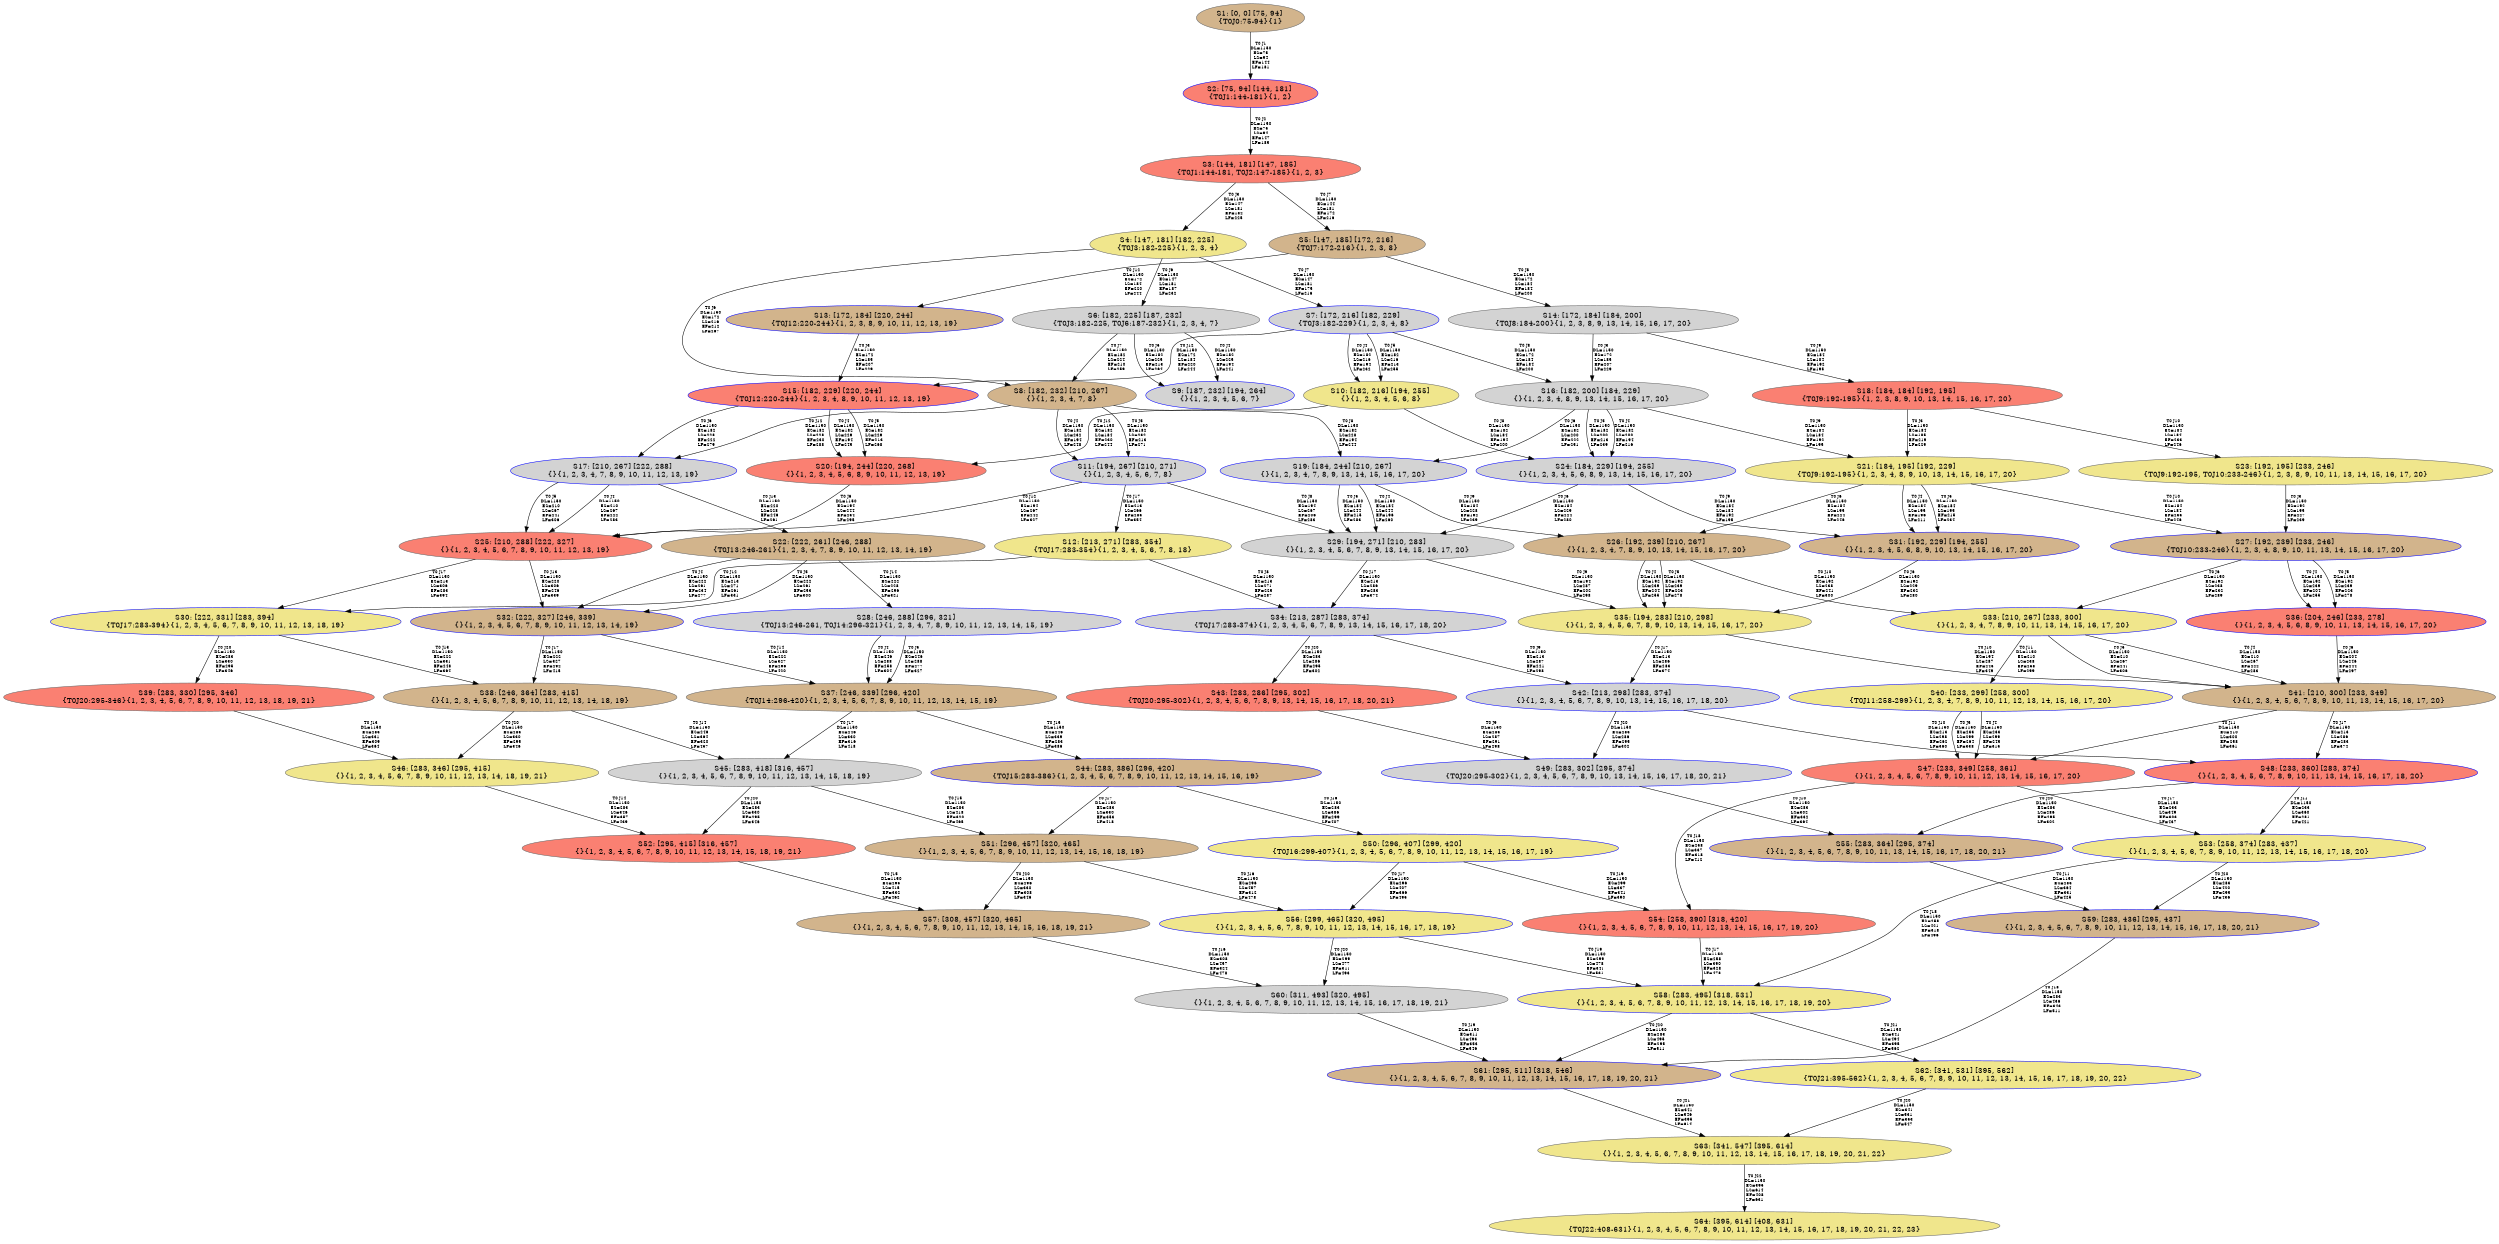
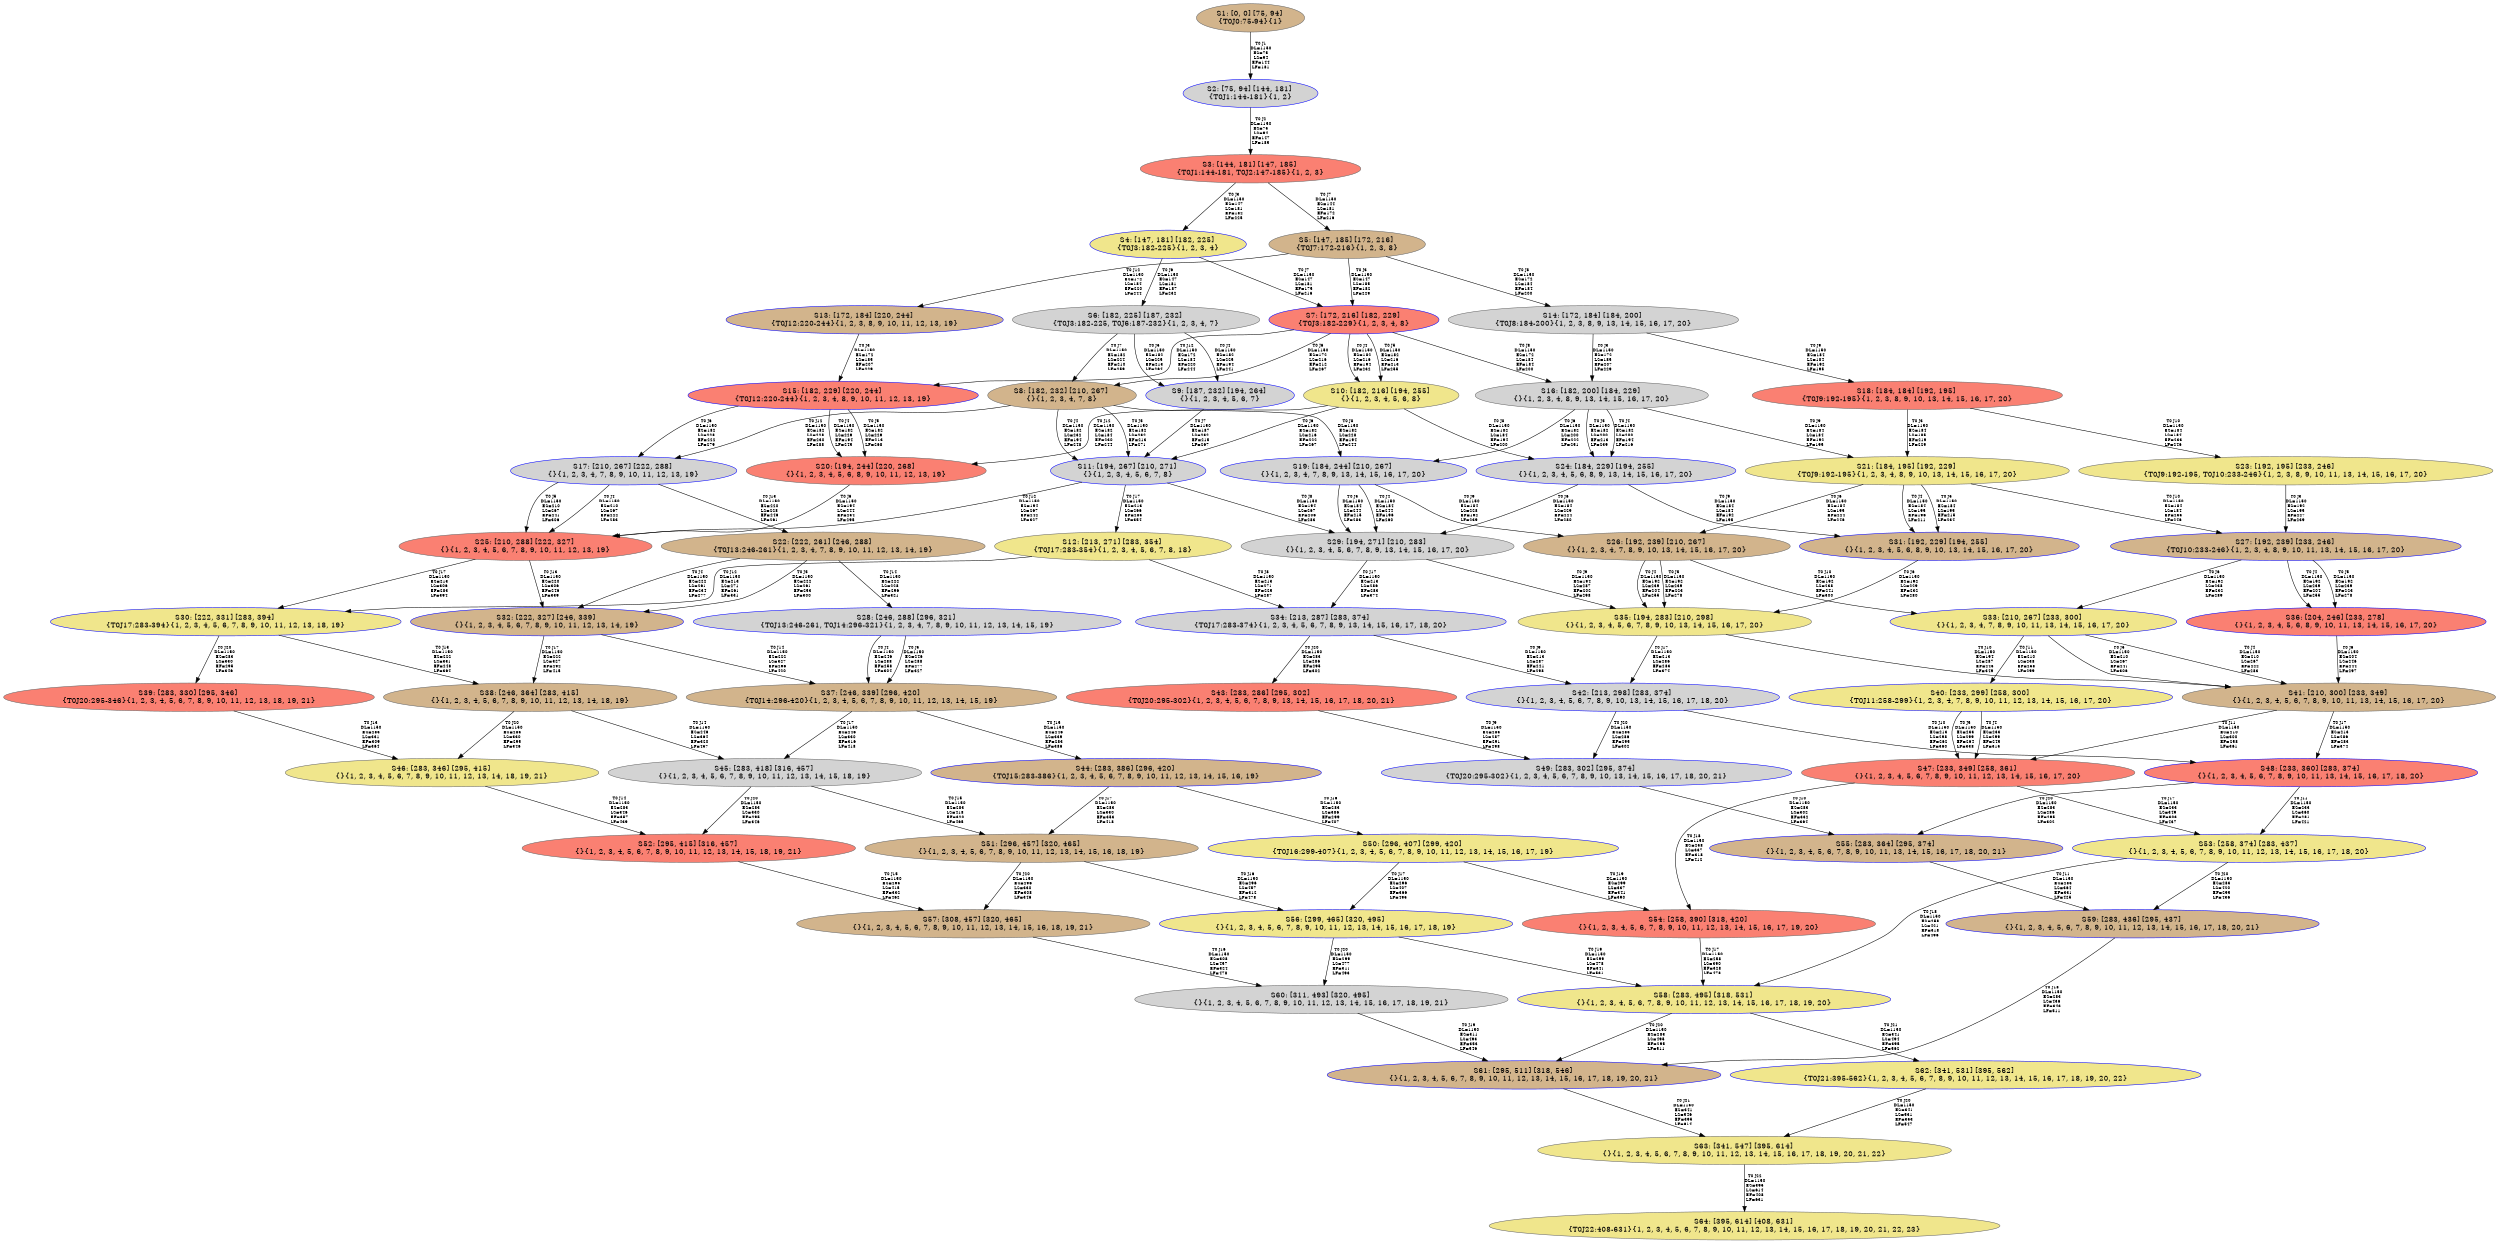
node "S2: [75, 94] [144, 181] {T0J1:144-181}{1, 2}": fillcolor salmon -> lightgrey
node "S4: [147, 181] [182, 225] {T0J3:182-225}{1, 2, 3, 4}": color gray40 -> blue
edge "S5: [147, 185] [172, 216] {T0J7:172-216}{1, 2, 3, 8}" -> "S7: [172, 216] [182, 229] {T0J3:182-229}{1, 2, 3, 4, 8}": added, label "T0 J3 DL=1150 ES=147 LS=185 EF=182 LF=229"
edge "S4: [147, 181] [182, 225] {T0J3:182-225}{1, 2, 3, 4}" -> "S8: [182, 232] [210, 267] {}{1, 2, 3, 4, 7, 8}": now "S7: [172, 216] [182, 229] {T0J3:182-229}{1, 2, 3, 4, 8}" -> "S8: [182, 232] [210, 267] {}{1, 2, 3, 4, 7, 8}"
node "S7: [172, 216] [182, 229] {T0J3:182-229}{1, 2, 3, 4, 8}": fillcolor lightgrey -> salmon
edge "S9: [187, 232] [194, 264] {}{1, 2, 3, 4, 5, 6, 7}" -> "S11: [194, 267] [210, 271] {}{1, 2, 3, 4, 5, 6, 7, 8}": added, label "T0 J7 DL=1150 ES=187 LS=232 EF=215 LF=267"
edge "S10: [182, 216] [194, 255] {}{1, 2, 3, 4, 5, 6, 8}" -> "S11: [194, 267] [210, 271] {}{1, 2, 3, 4, 5, 6, 7, 8}": added, label "T0 J6 DL=1150 ES=182 LS=216 EF=222 LF=267"
